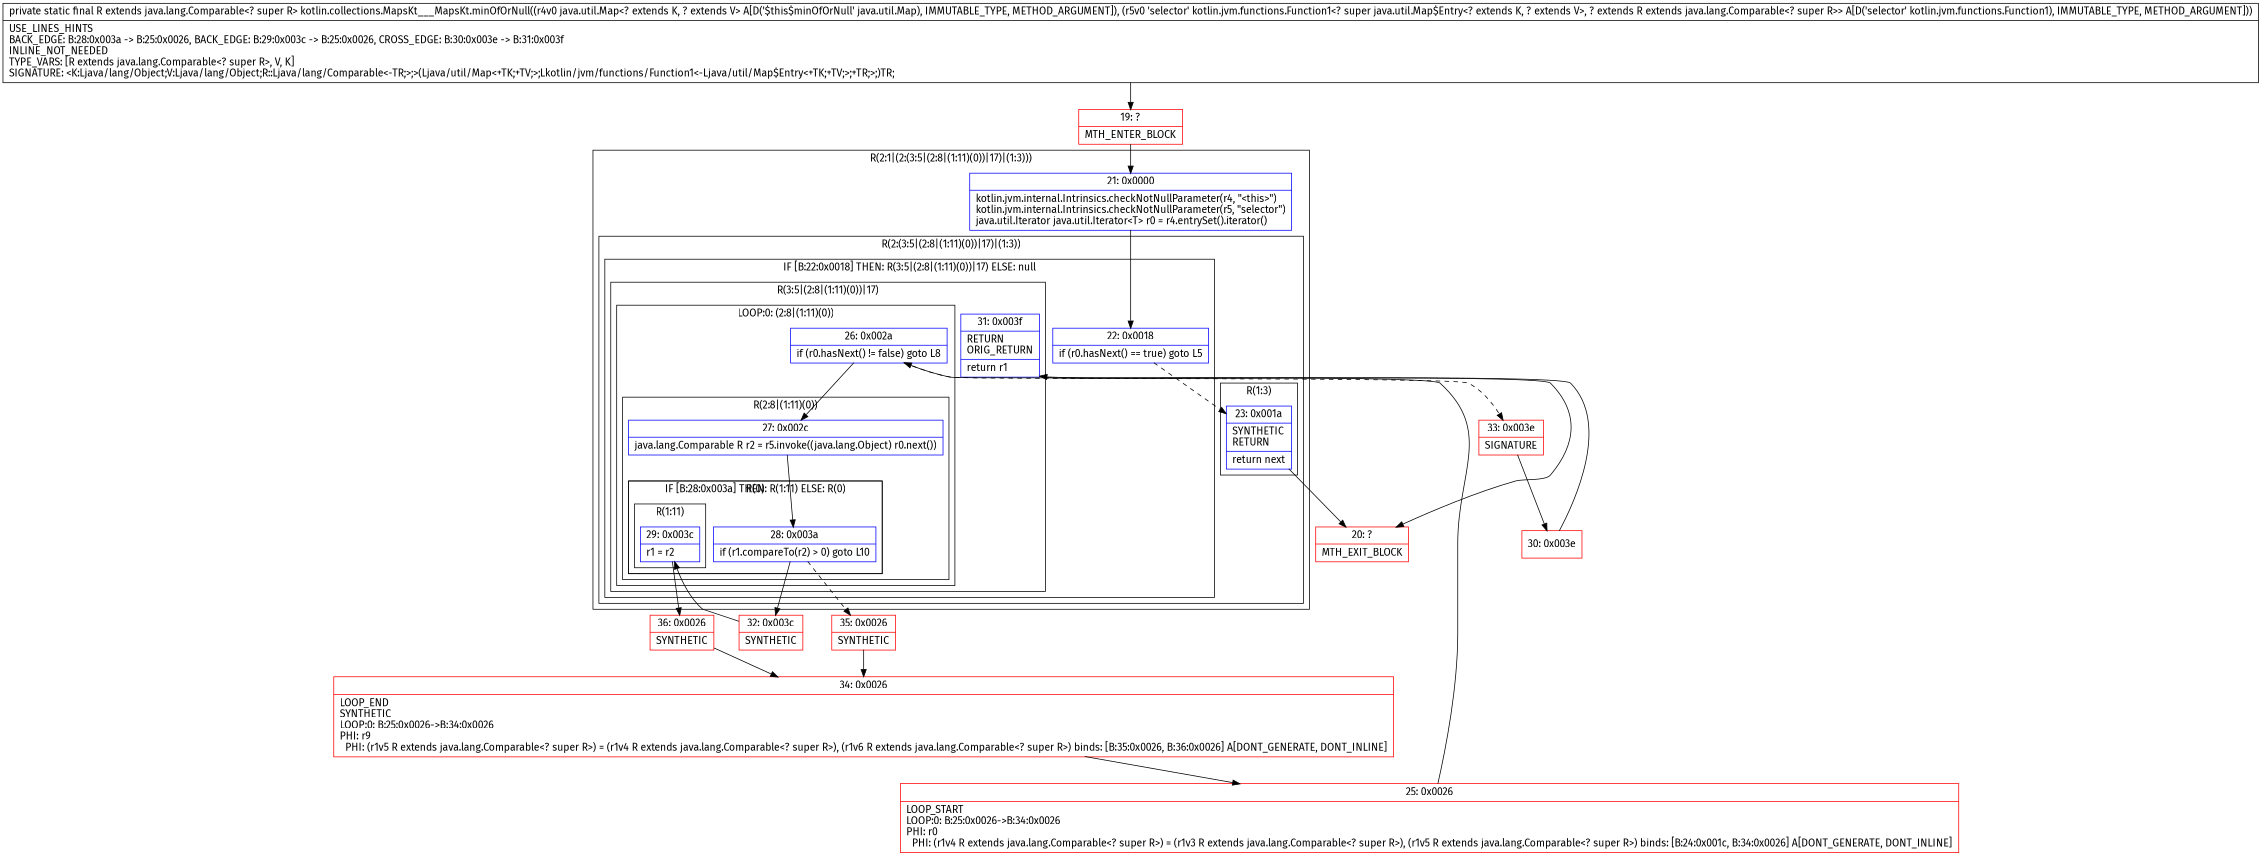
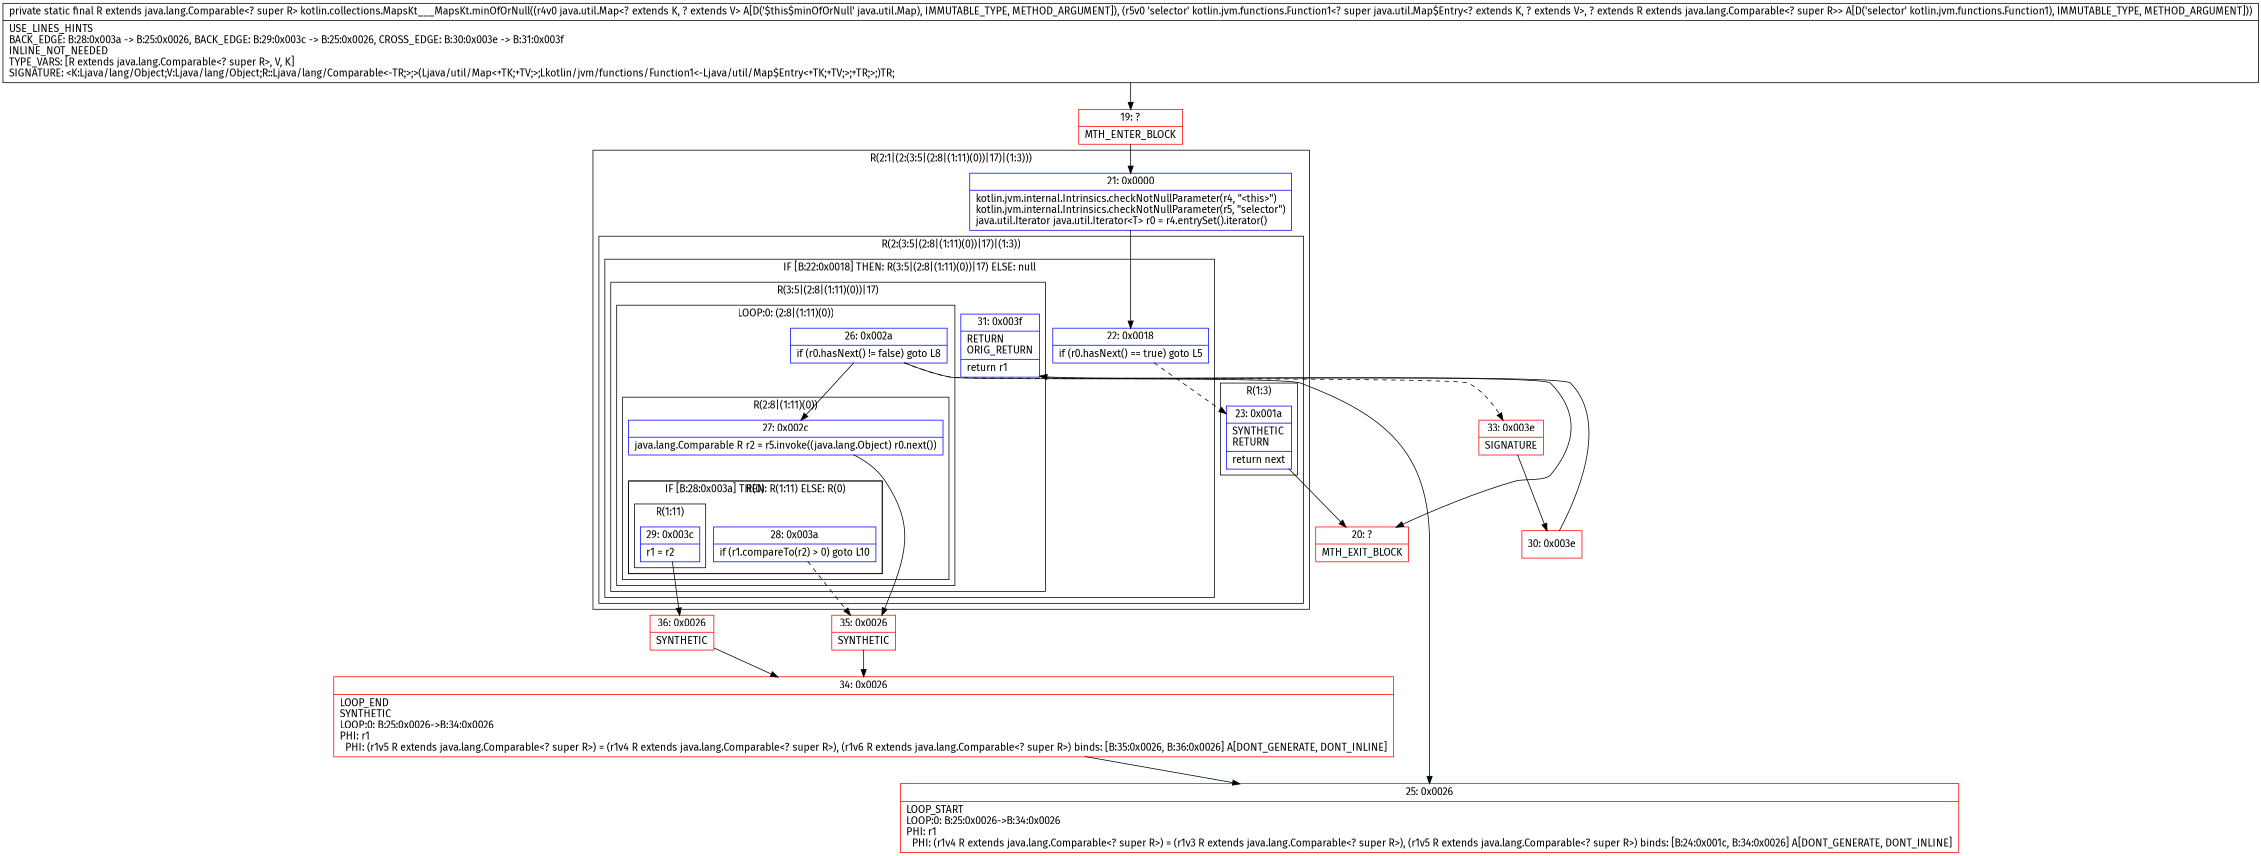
edge "25: 0x0026" -> "26: 0x002a": reversed
edge "27: 0x002c" -> "28: 0x003a": now "27: 0x002c" -> "35: 0x0026"
node "32: 0x003c": removed
node "34: 0x0026": text "PHI: r9" -> "PHI: r1"
node "25: 0x0026": text "PHI: r0" -> "PHI: r1"
